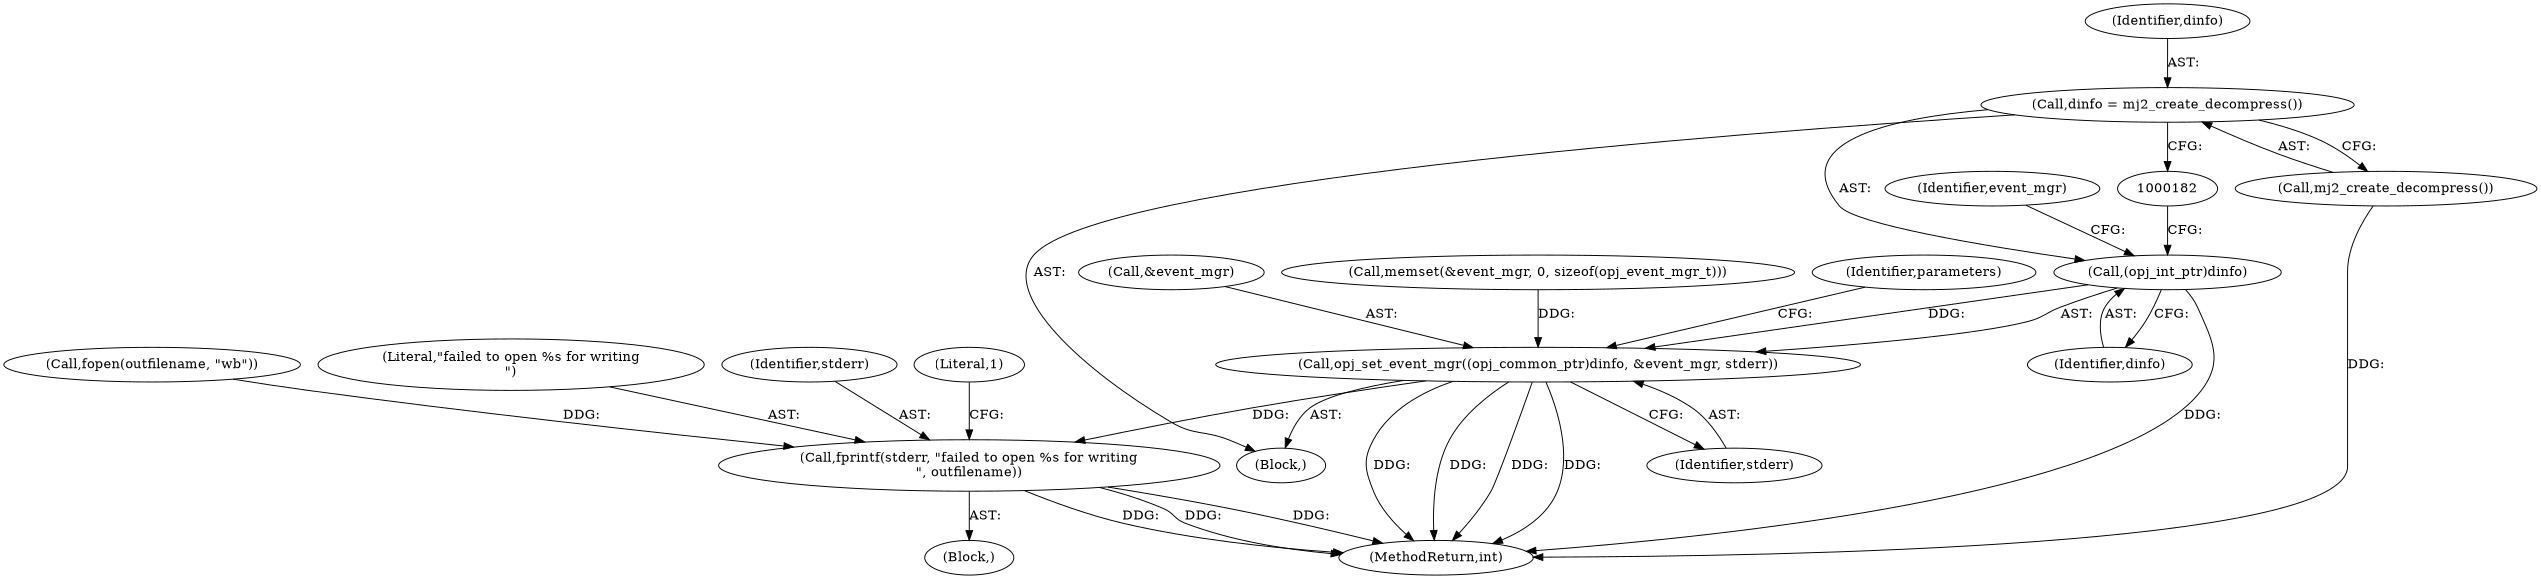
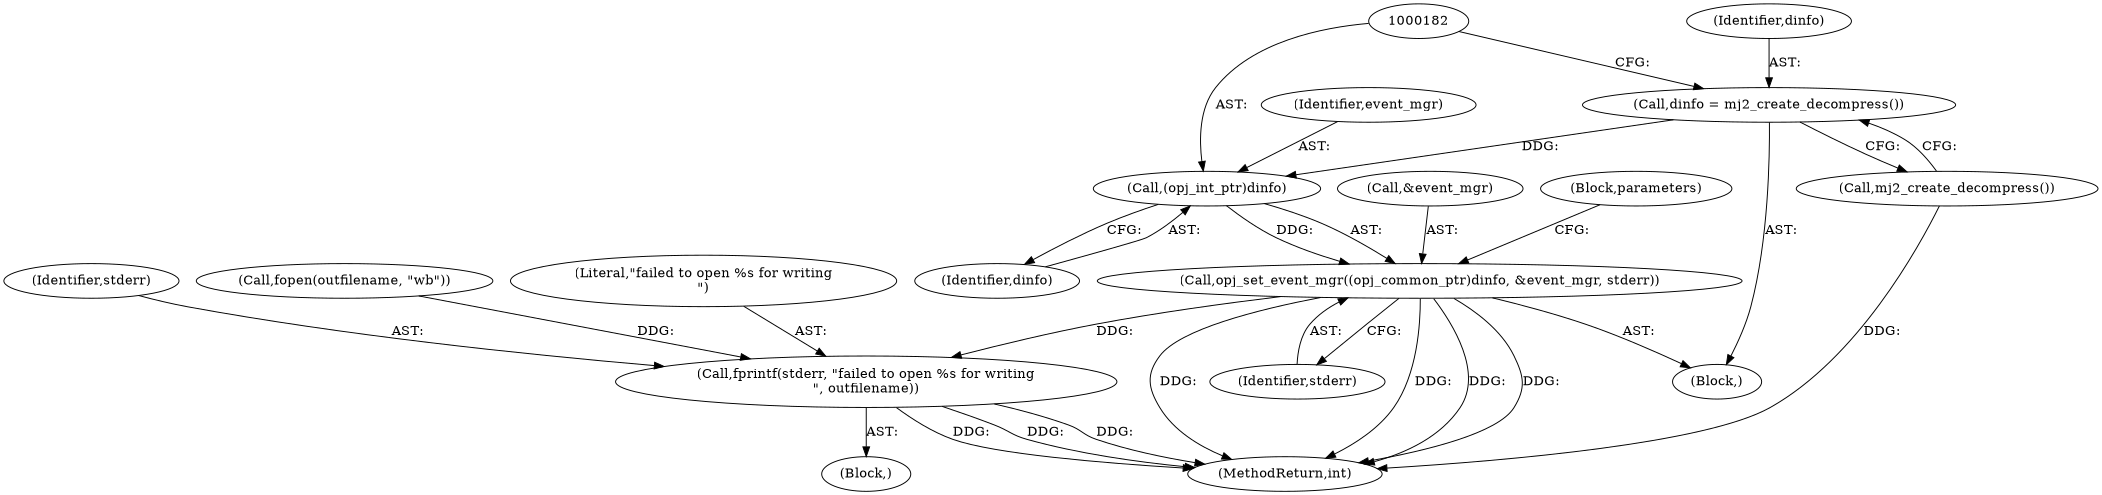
edge "(Call,dinfo = mj2_create_decompress())" -> "1000182": reversed
edge "(Call,mj2_create_decompress())" -> "(Call,dinfo = mj2_create_decompress())": label "AST: " -> "CFG: "
edge "(Call,dinfo = mj2_create_decompress())" -> "(Call,(opj_int_ptr)dinfo)": label "AST: " -> "DDG: "
edge "(Identifier,event_mgr)" -> "(Call,(opj_int_ptr)dinfo)": label "CFG: " -> "AST: "
edge "1000182" -> "(Call,(opj_int_ptr)dinfo)": label "CFG: " -> "AST: "
node "(Call,memset(&event_mgr, 0, sizeof(opj_event_mgr_t)))": removed
node "(Identifier,parameters)": label "(Identifier,parameters)" -> "(Block,parameters)"
node "(Literal,1)": removed
edge "(Call,(opj_int_ptr)dinfo)" -> "(MethodReturn,int)": removed, label "DDG:"
